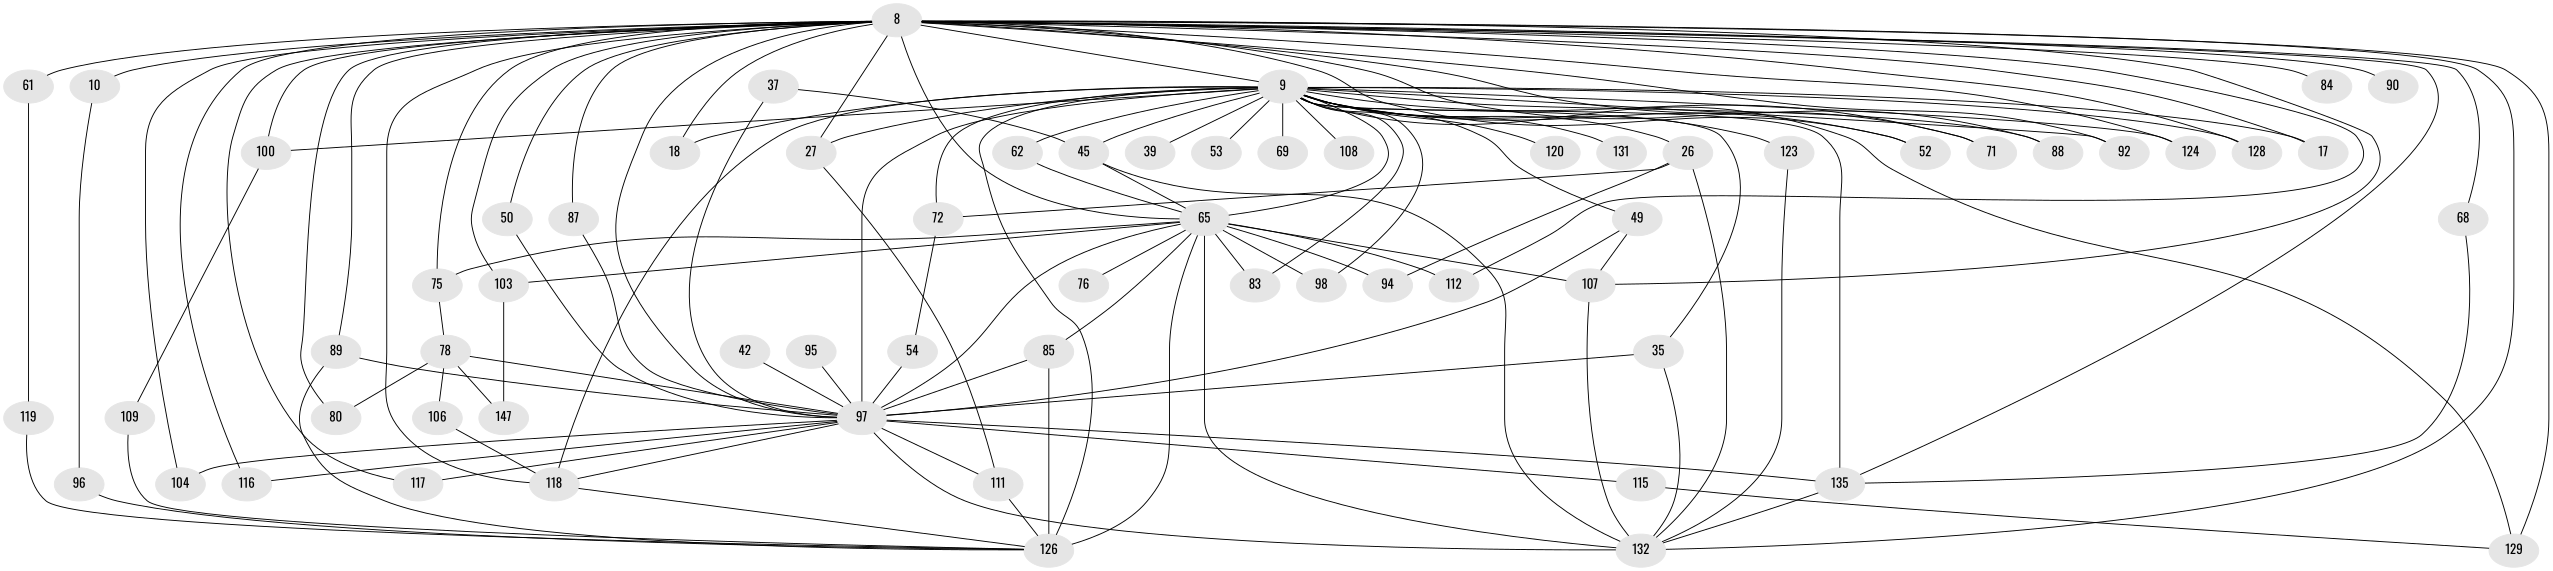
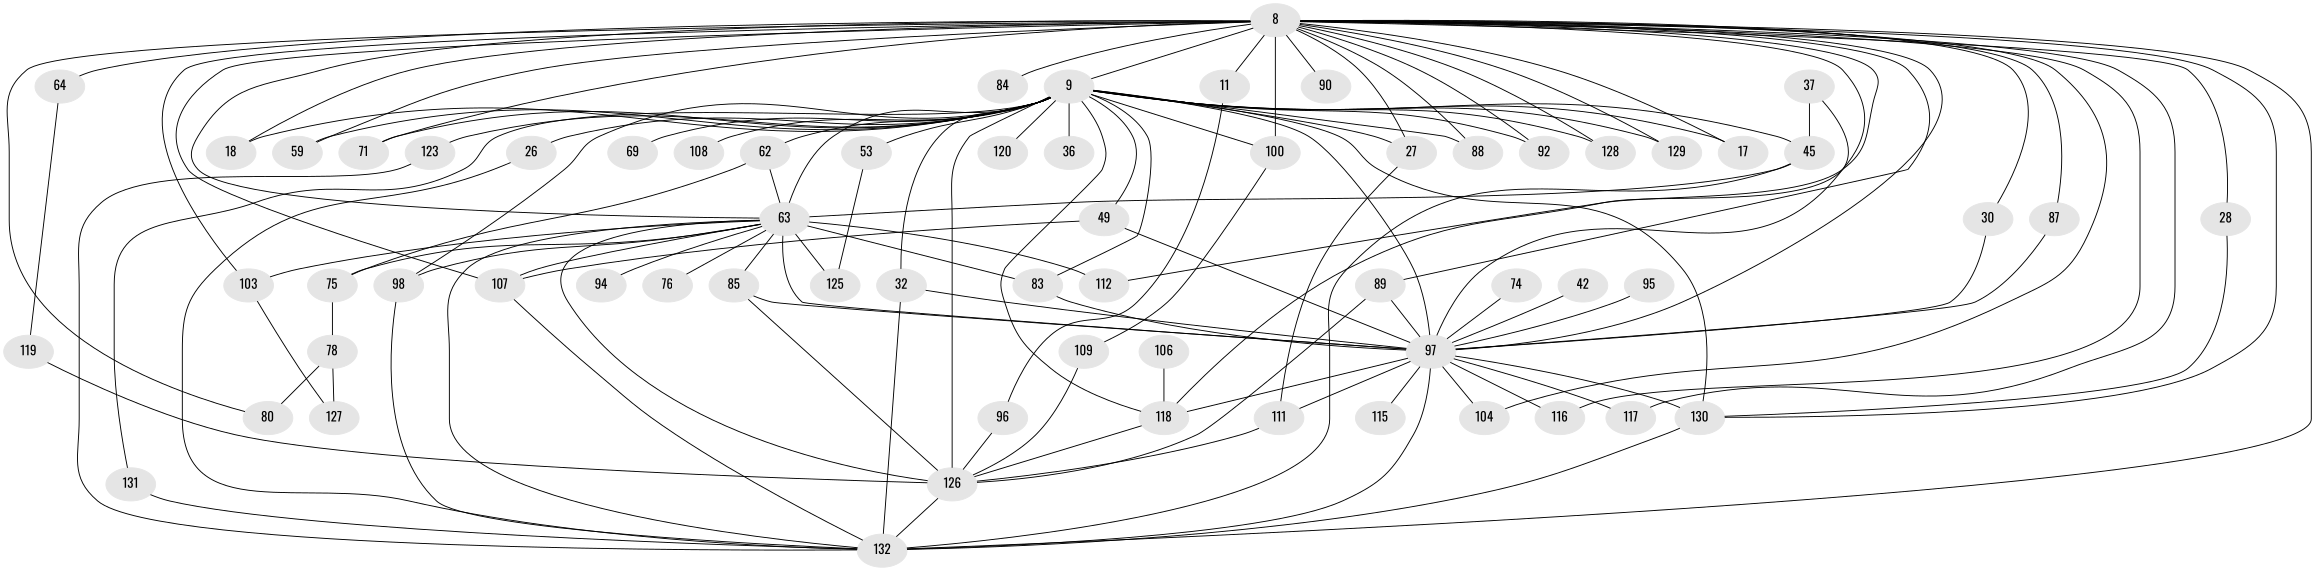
edge "8" -- "75": now "62" -- "75"
node "61": label "61" -> "64"
node "10": label "10" -> "11"
node "39": label "39" -> "36"
node "52": label "52" -> "59"
node "124": removed
edge "26" -- "94": removed
node "50": label "50" -> "30"
node "72": removed
node "65": label "65" -> "63"
node "68": label "68" -> "28"
node "125": added
node "54": label "54" -> "74"
node "35": label "35" -> "32"
edge "78" -- "97": now "83" -- "97"
edge "78" -- "106": removed
node "147": label "147" -> "127"
node "135": label "135" -> "130"
edge "98" -- "132": added
edge "126" -- "132": added
edge "115" -- "129": removed
edge "131" -- "132": added
